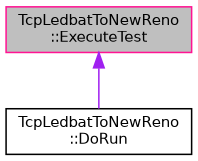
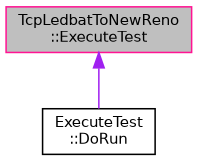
node "TcpLedbatToNewReno ::DoRun": label "TcpLedbatToNewReno ::DoRun" -> "ExecuteTest ::DoRun"
